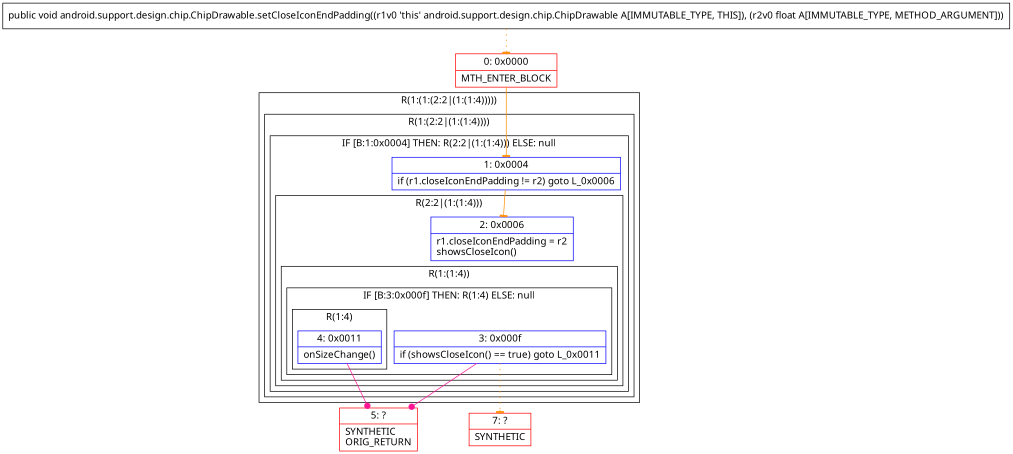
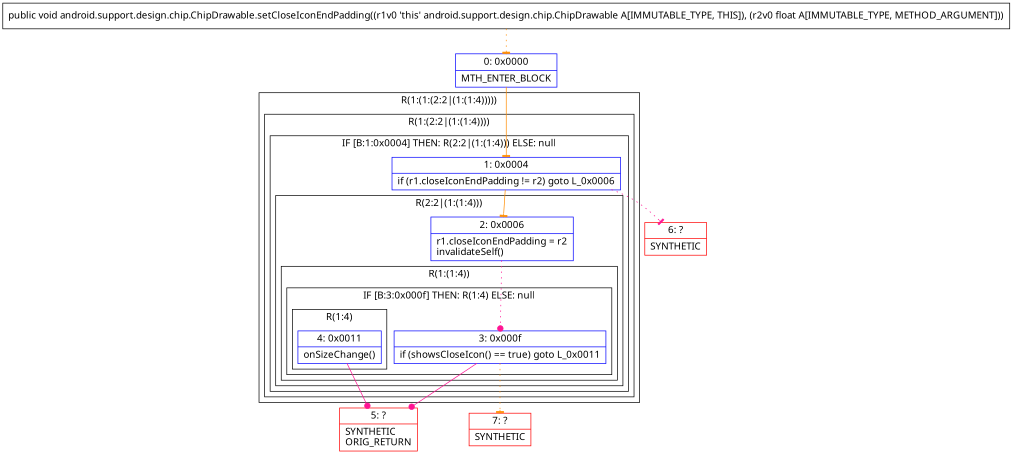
node "0: 0x0000": color red -> blue
node "6: ?": added
node "2: 0x0006": text "showsCloseIcon()" -> "invalidateSelf()"
edge "2: 0x0006" -> "3: 0x000f": added
